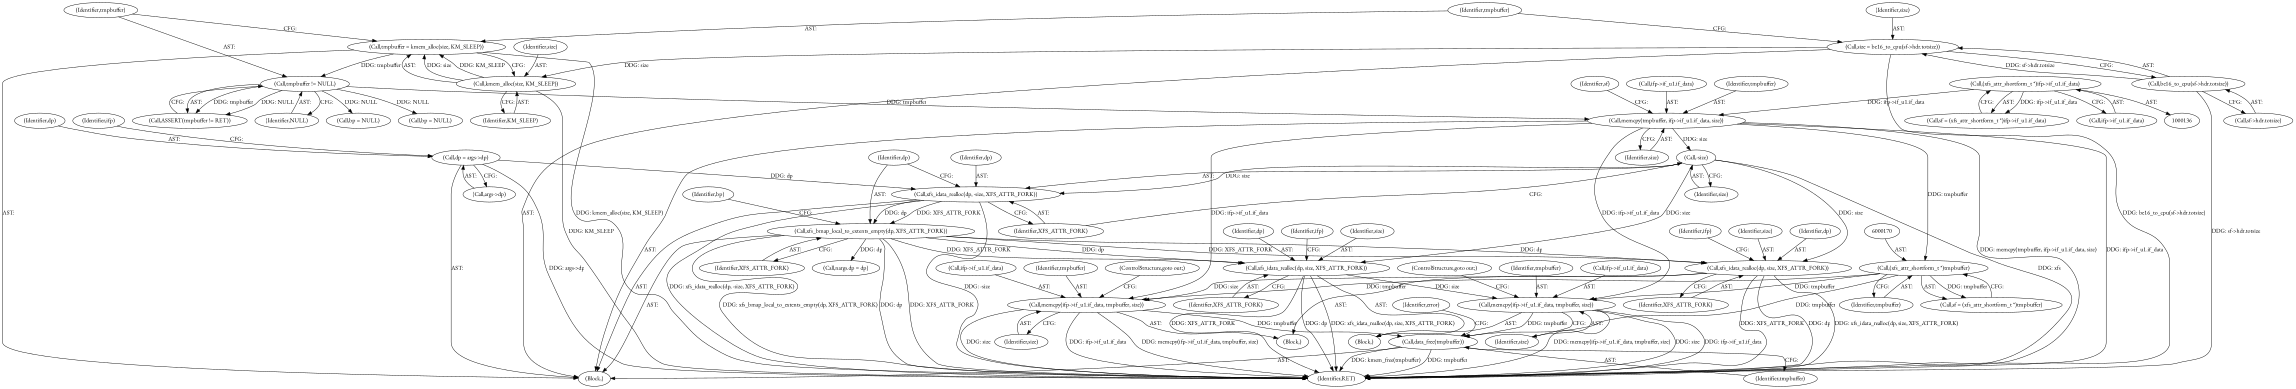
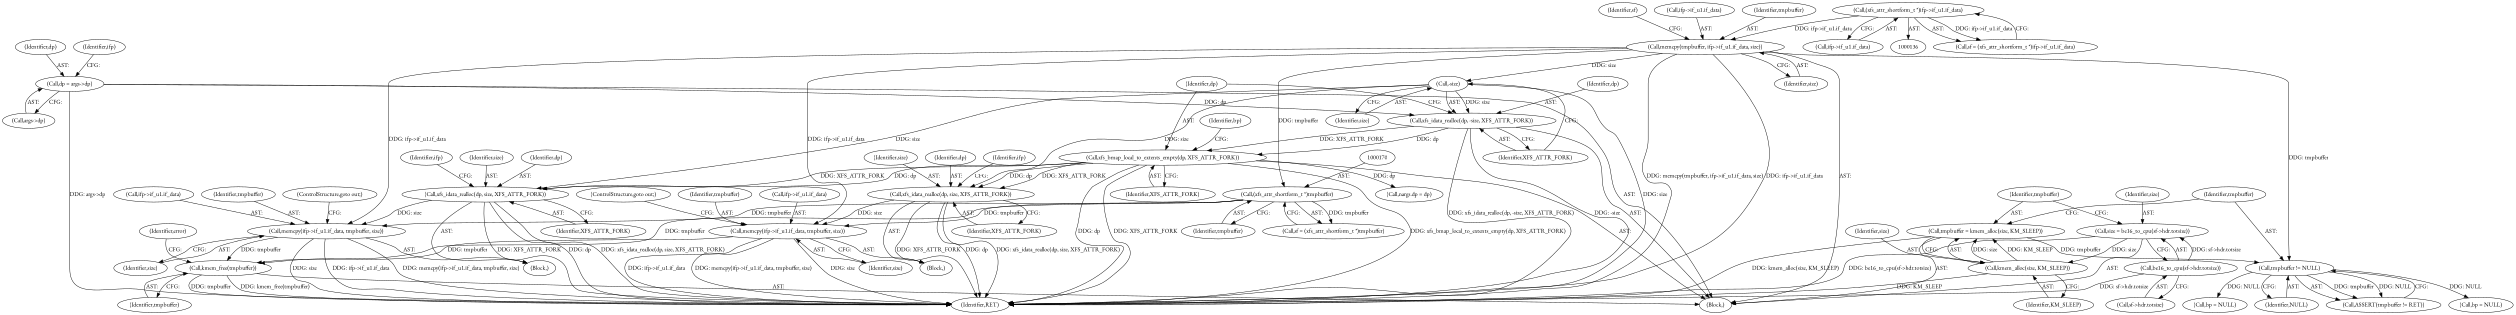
edge "(Call,tmpbuffer != NULL)" -> "(Call,memcpy(tmpbuffer, ifp->if_u1.if_data, size))": reversed
node "6000170": label "6000170" -> "1000170"
edge "(Call,-size)" -> "(Identifier,RET)": label "DDG: xfs" -> "DDG: size"
node "(Call,data_free(tmpbuffer))": label "(Call,data_free(tmpbuffer))" -> "(Call,kmem_free(tmpbuffer))"
